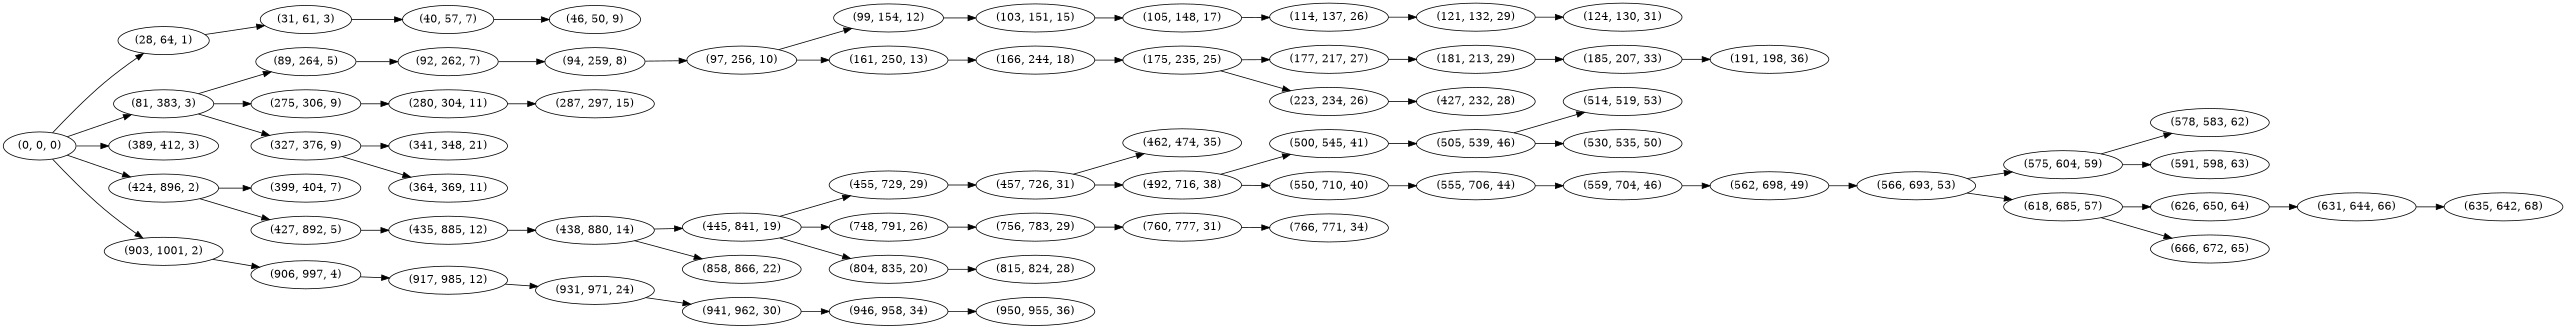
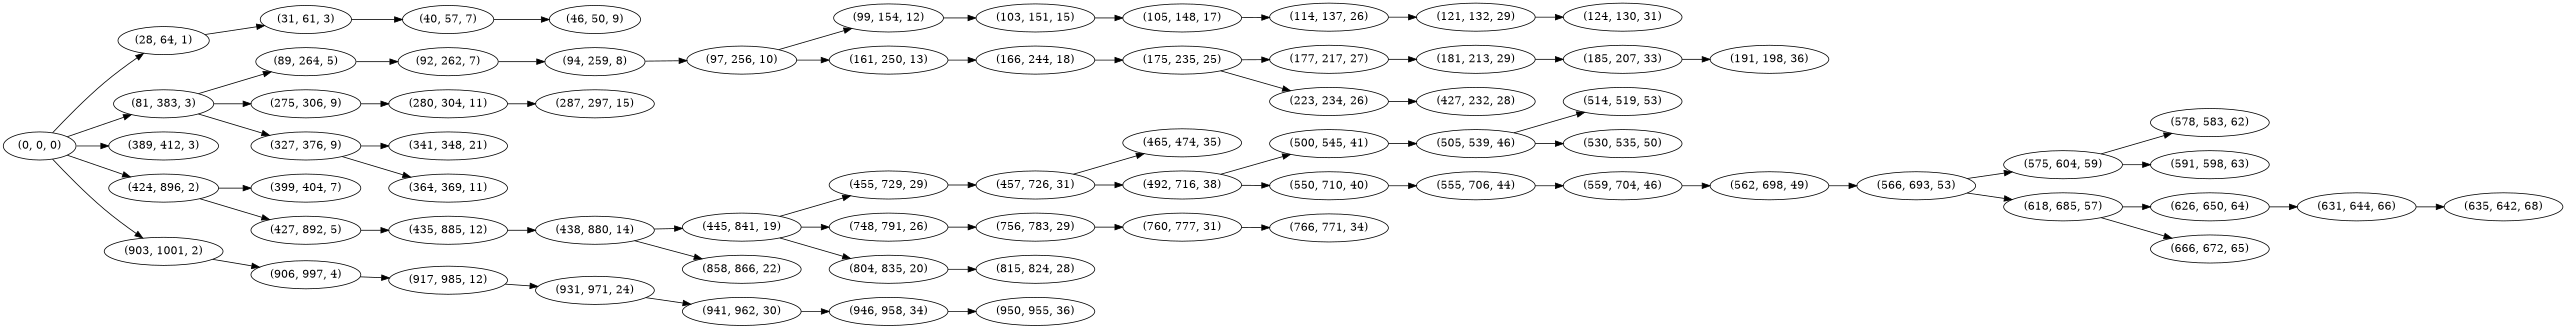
node "(462, 474, 35)": label "(462, 474, 35)" -> "(465, 474, 35)"
